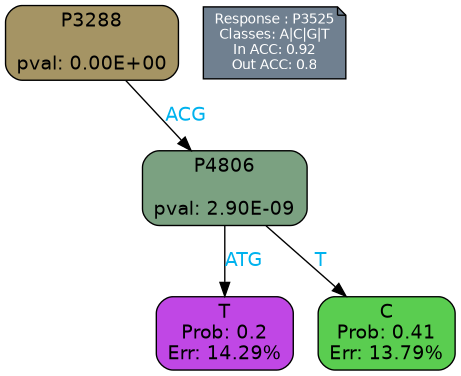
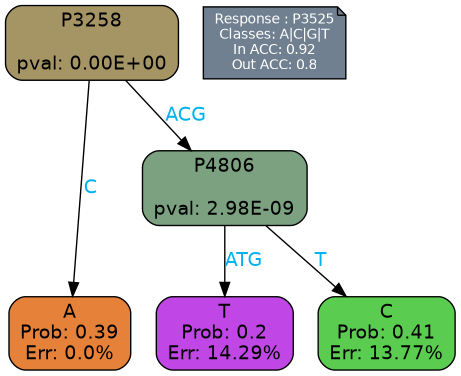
node "P3288 pval: 0.00E+00": label "P3288 pval: 0.00E+00" -> "P3258 pval: 0.00E+00"
node "P4806 pval: 2.90E-09": label "P4806 pval: 2.90E-09" -> "P4806 pval: 2.98E-09"
node "A Prob: 0.39 Err: 0.0%": added
node "C Prob: 0.41 Err: 13.79%": label "C Prob: 0.41 Err: 13.79%" -> "C Prob: 0.41 Err: 13.77%"
